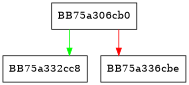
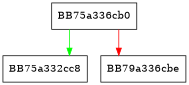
node "BB75a306cb0": label "BB75a306cb0" -> "BB75a336cb0"
node "BB75a336cbe": label "BB75a336cbe" -> "BB79a336cbe"
